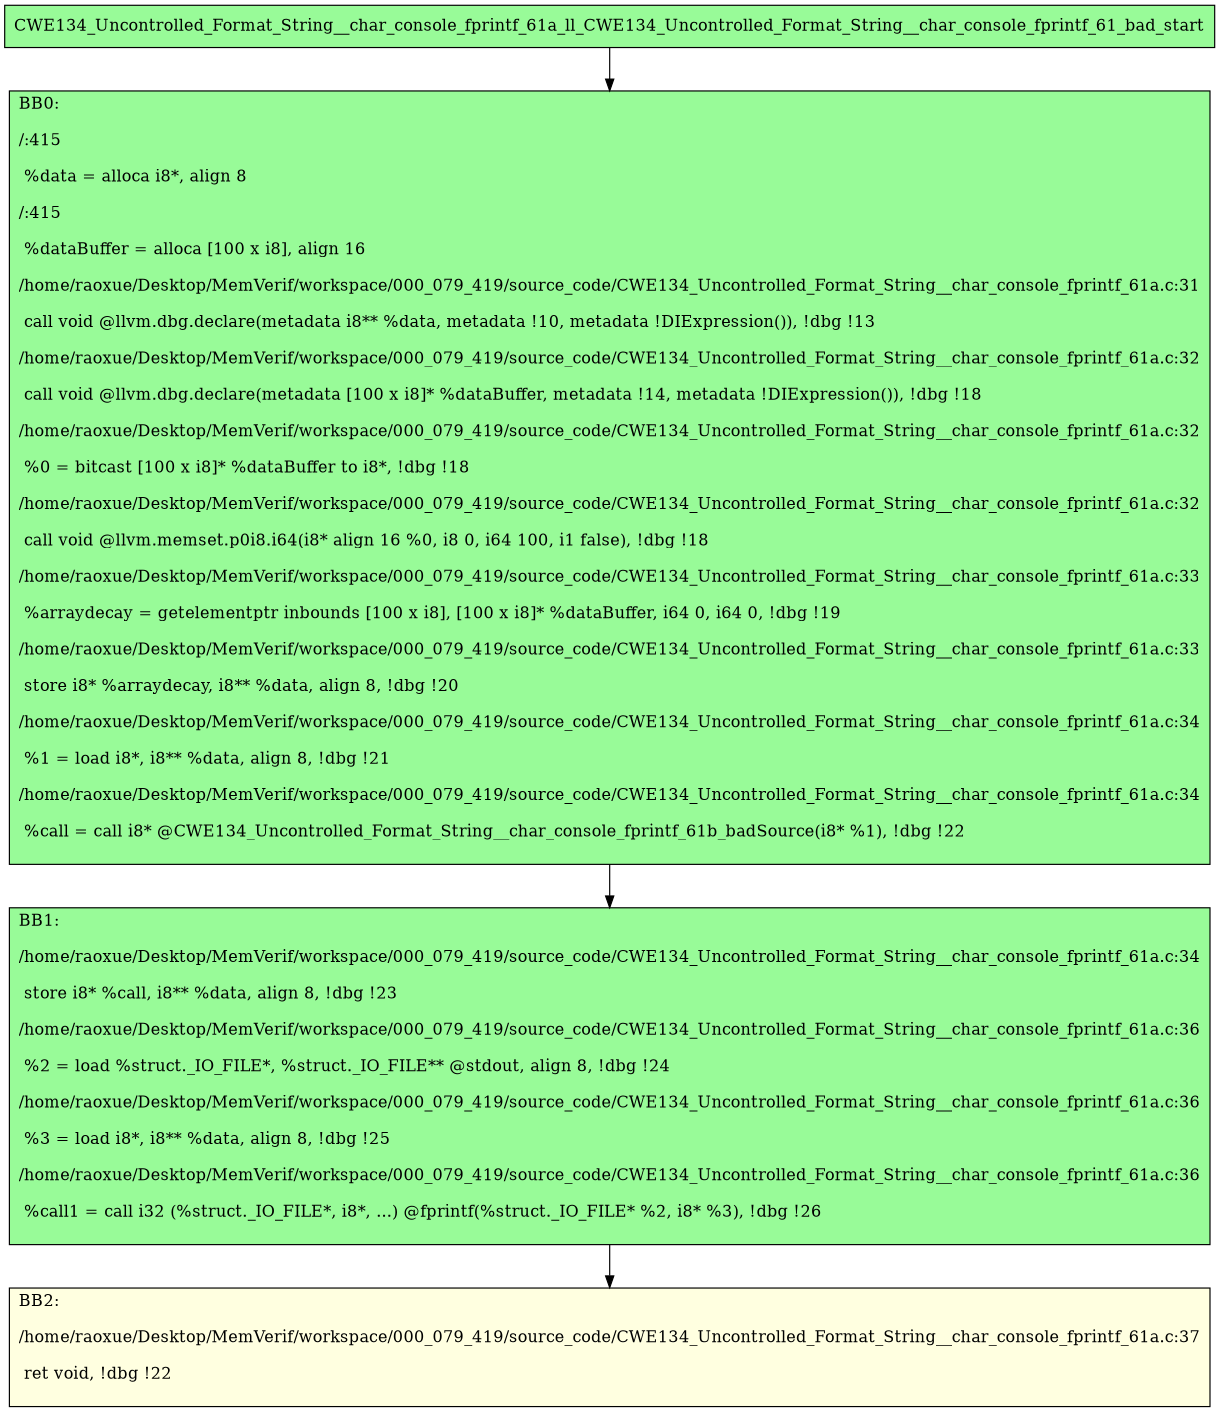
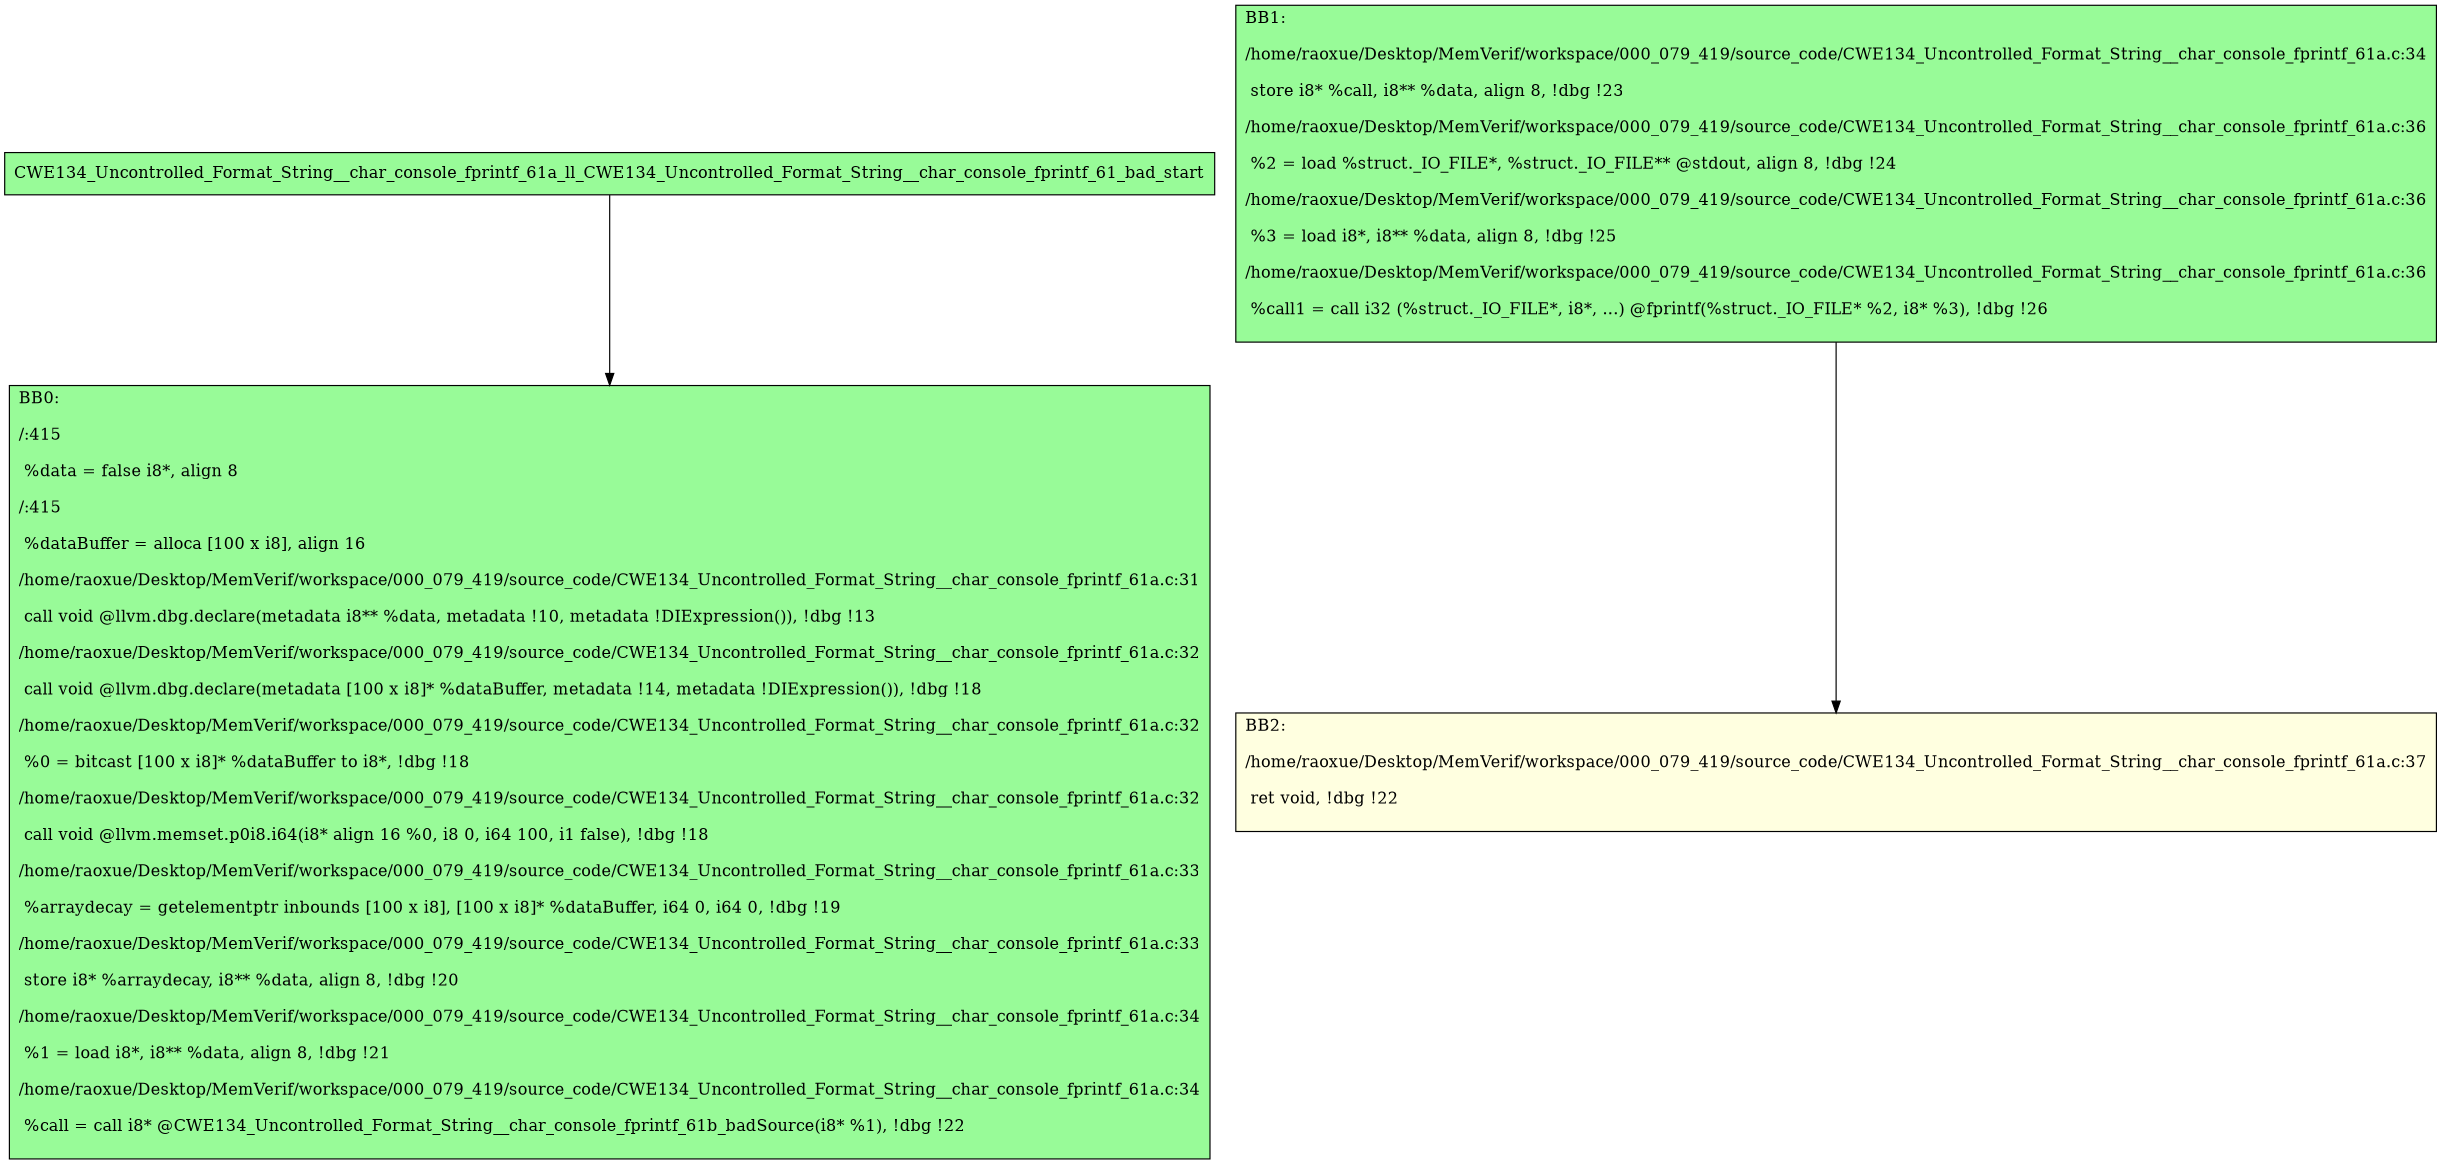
node "BB0:": text "%data = alloca i8*, align 8" -> "%data = false i8*, align 8"
edge "BB0:" -> "BB1:": removed
